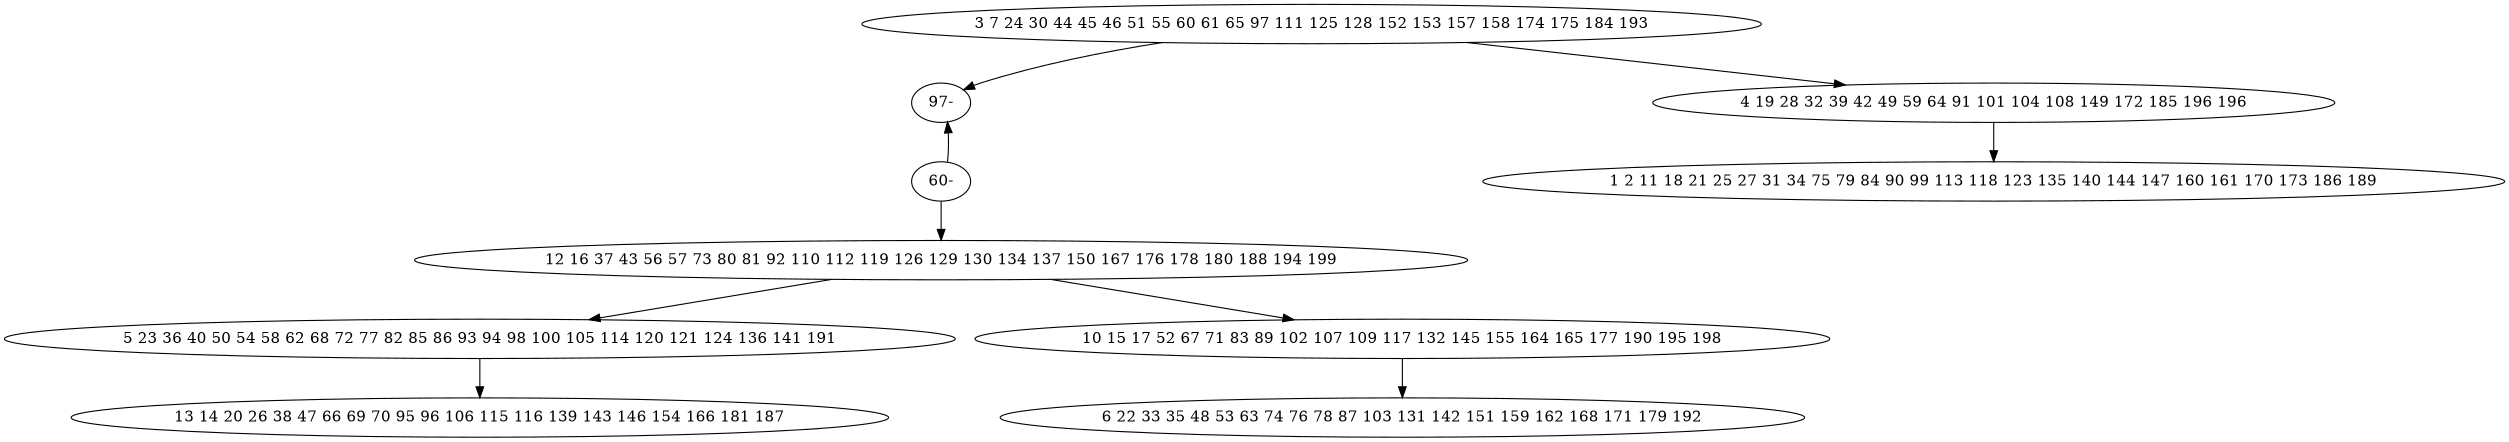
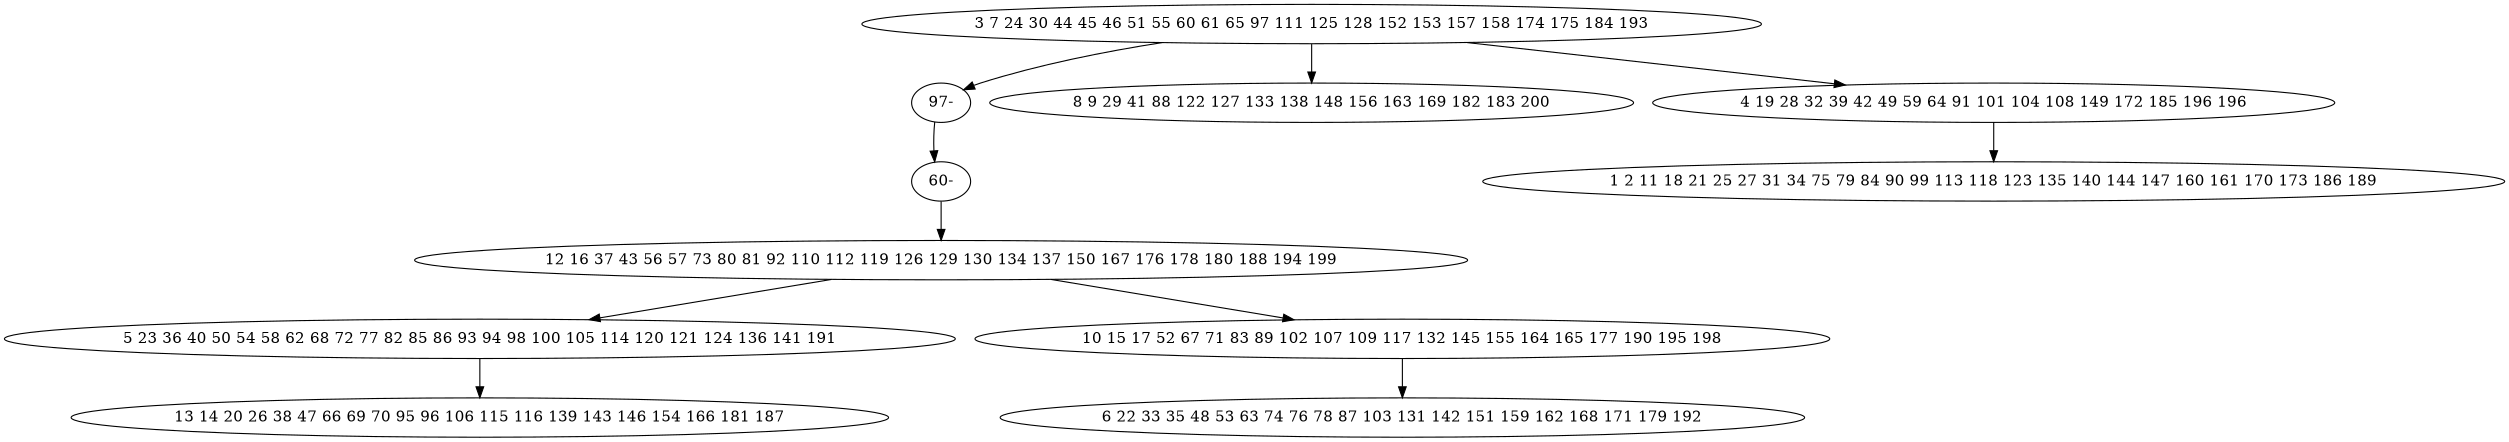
node "8 9 29 41 88 122 127 133 138 148 156 163 169 182 183 200": added
edge "60-" -> "97-": reversed
